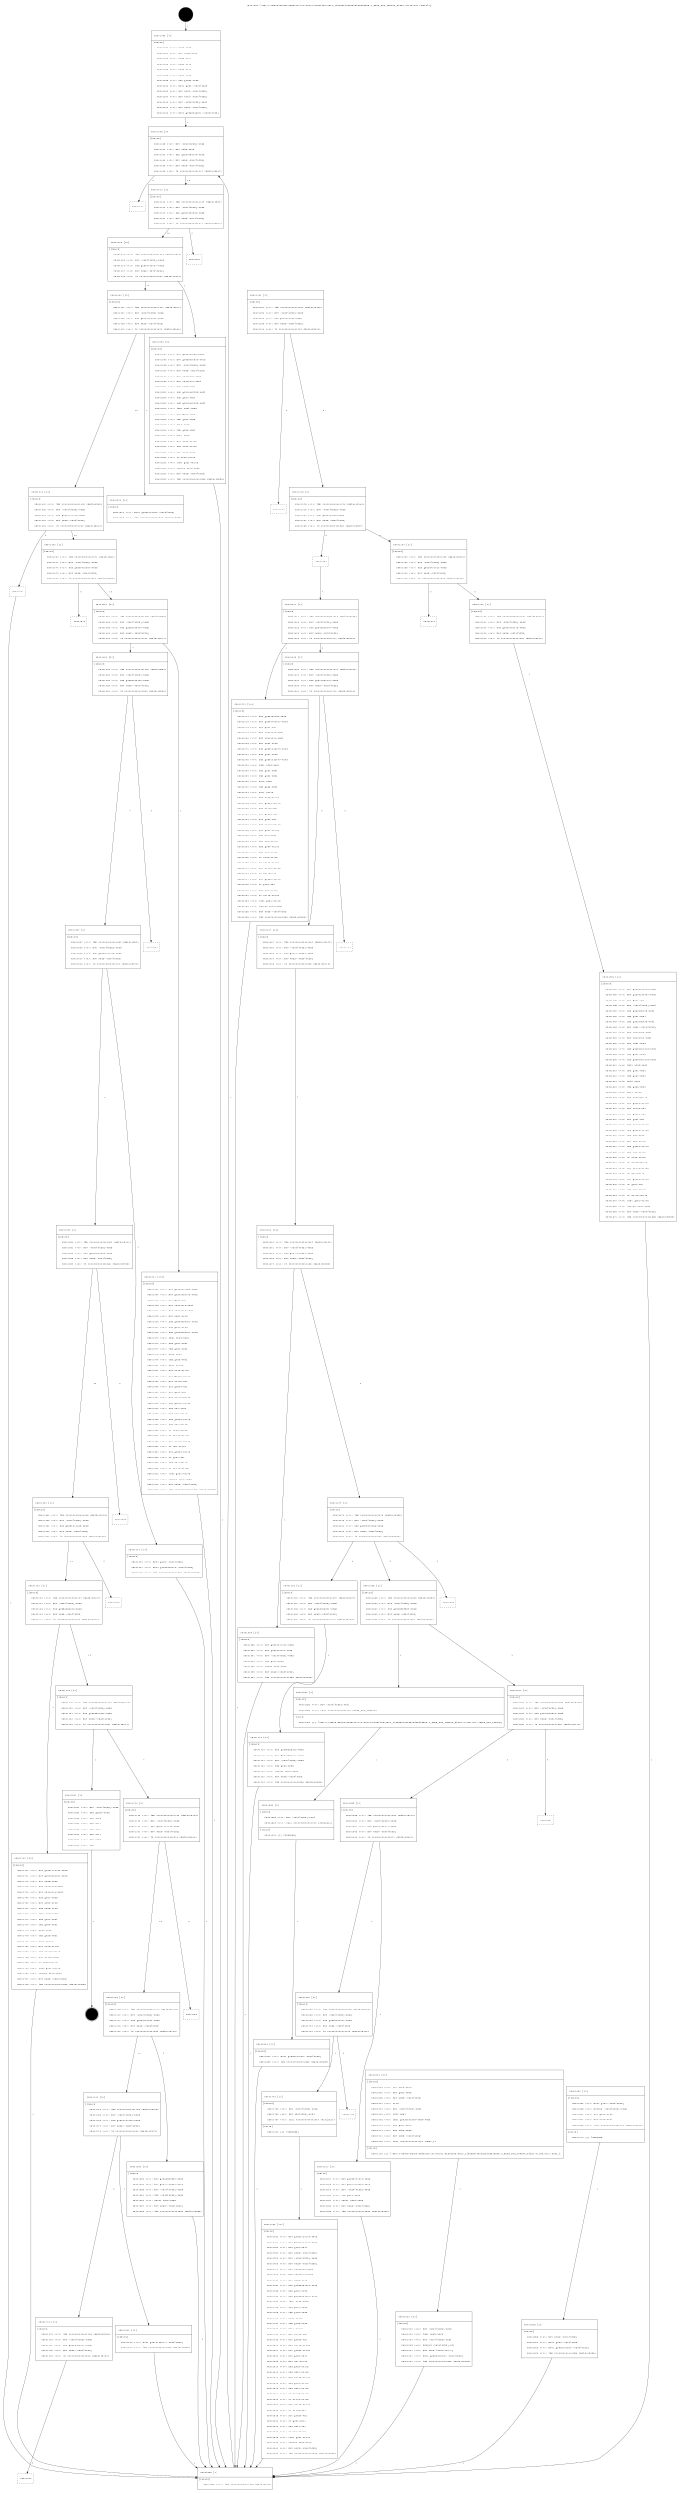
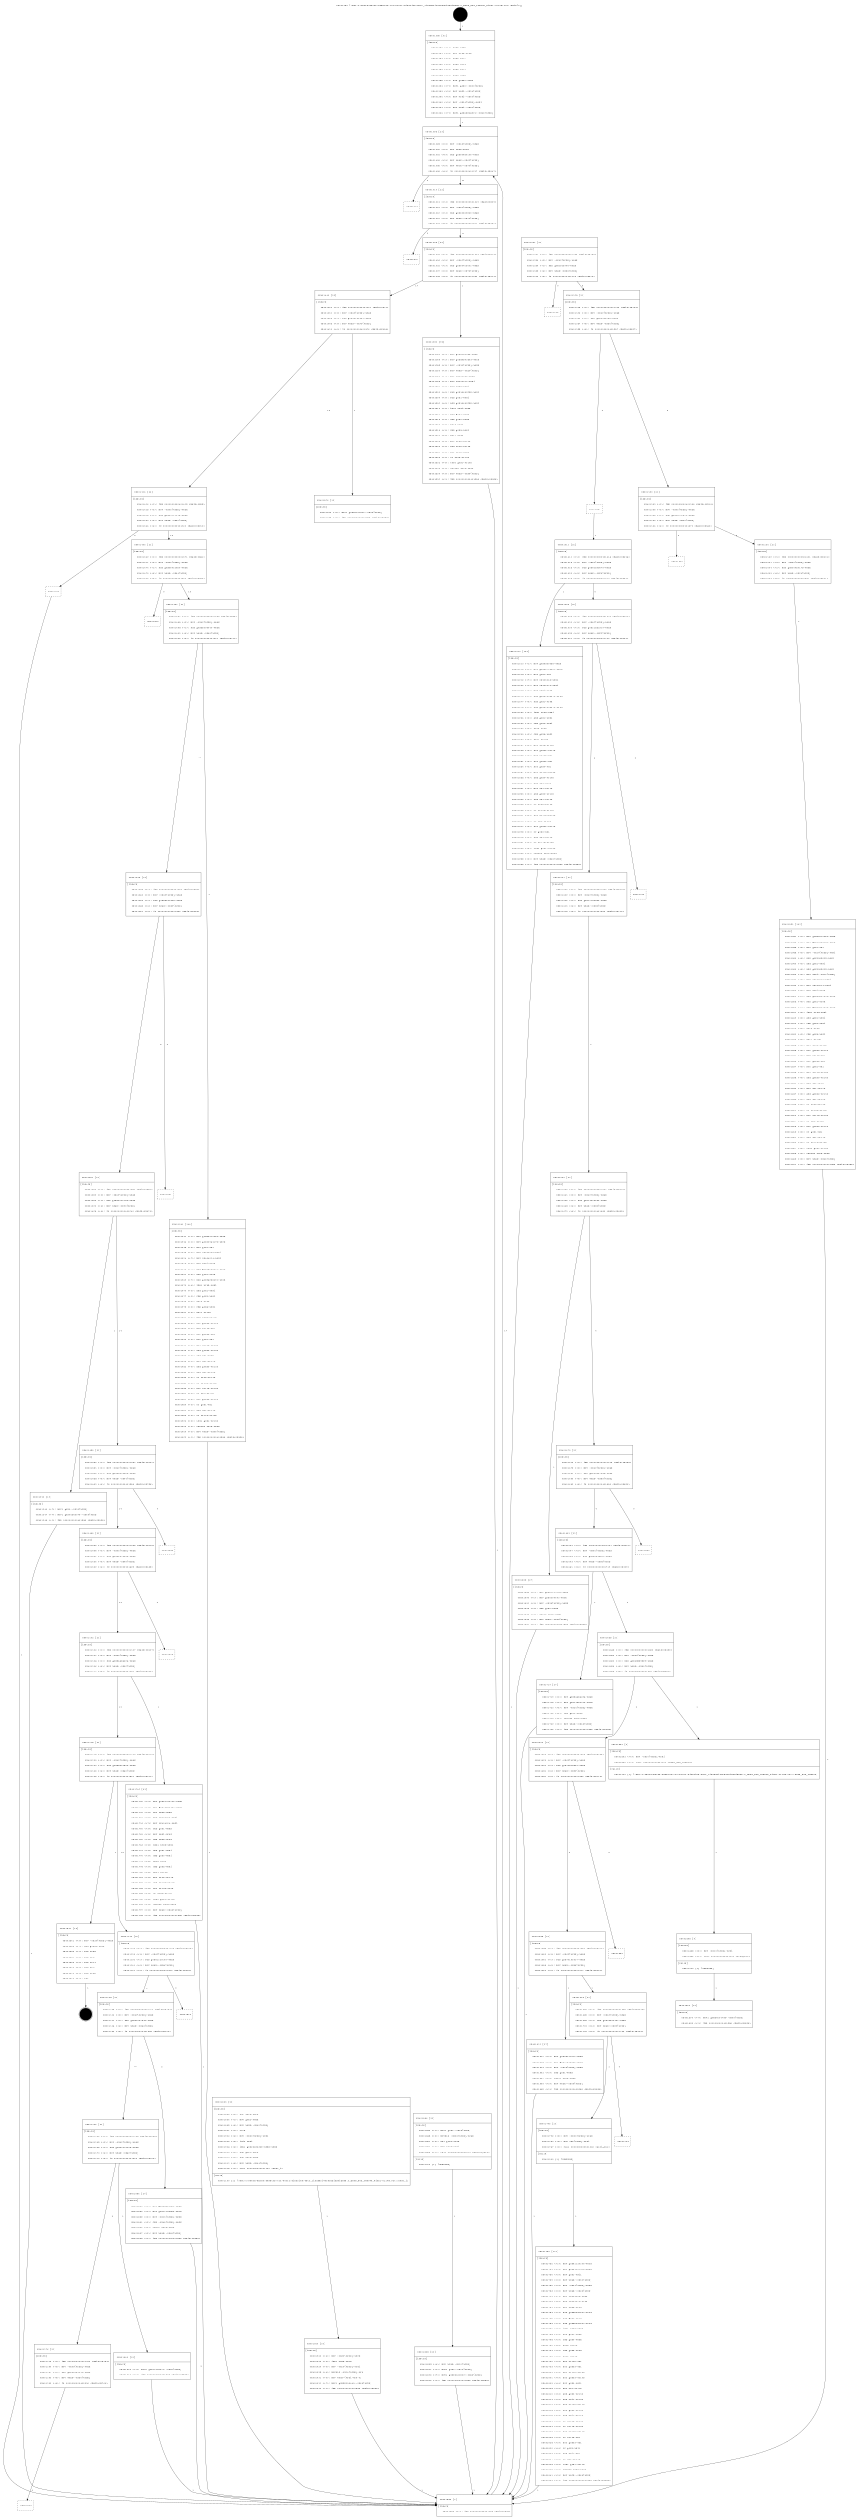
edge "0x401679 [25]" -> "0x4016ab [25]": now "0x401692 [25]" -> "0x4016ab [25]"
edge "0x401a94 [12]" -> "0x401dae [5]": removed, label "1"
